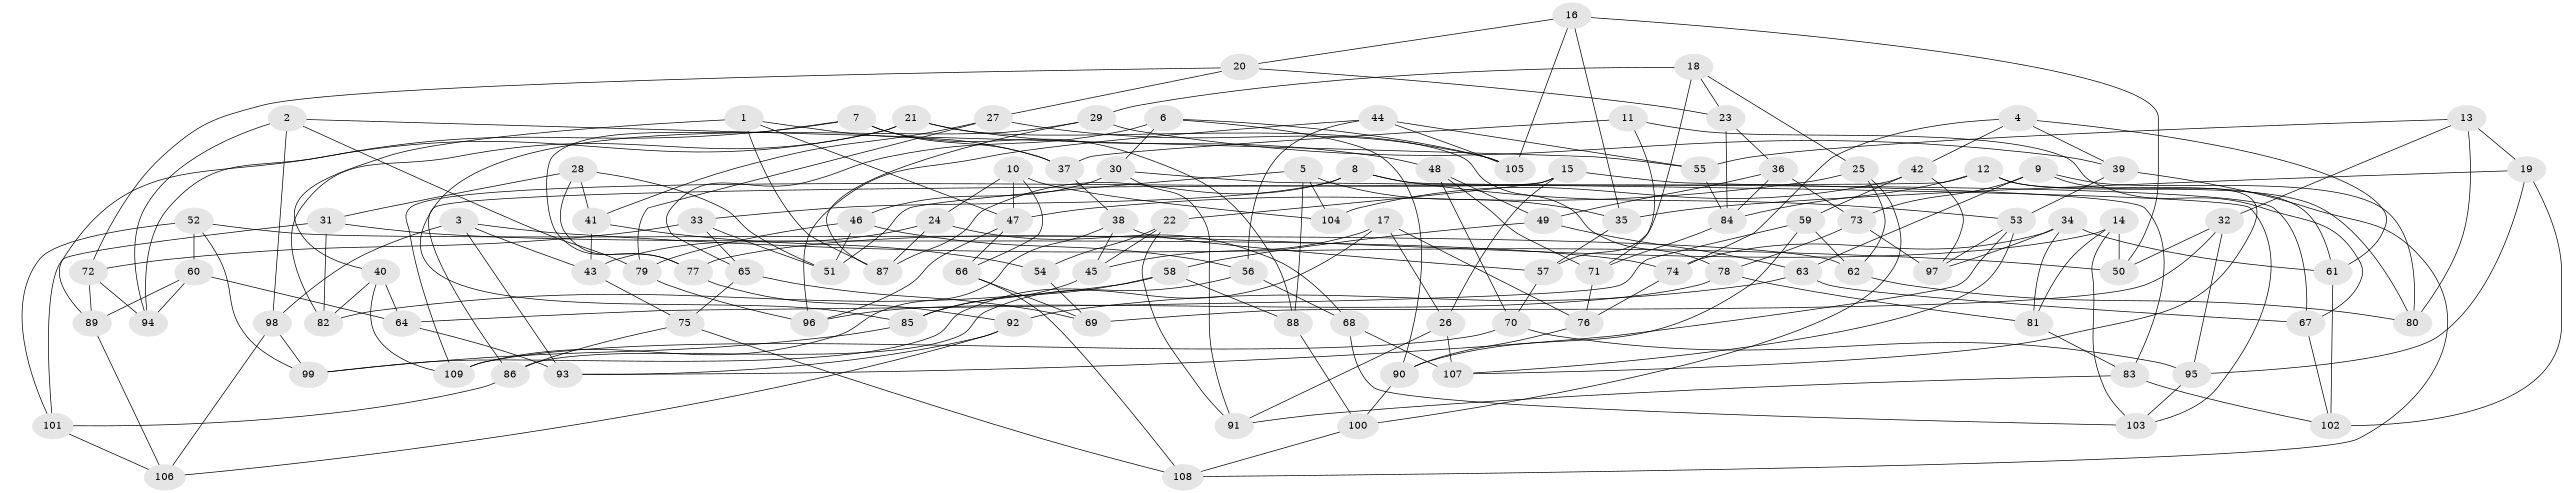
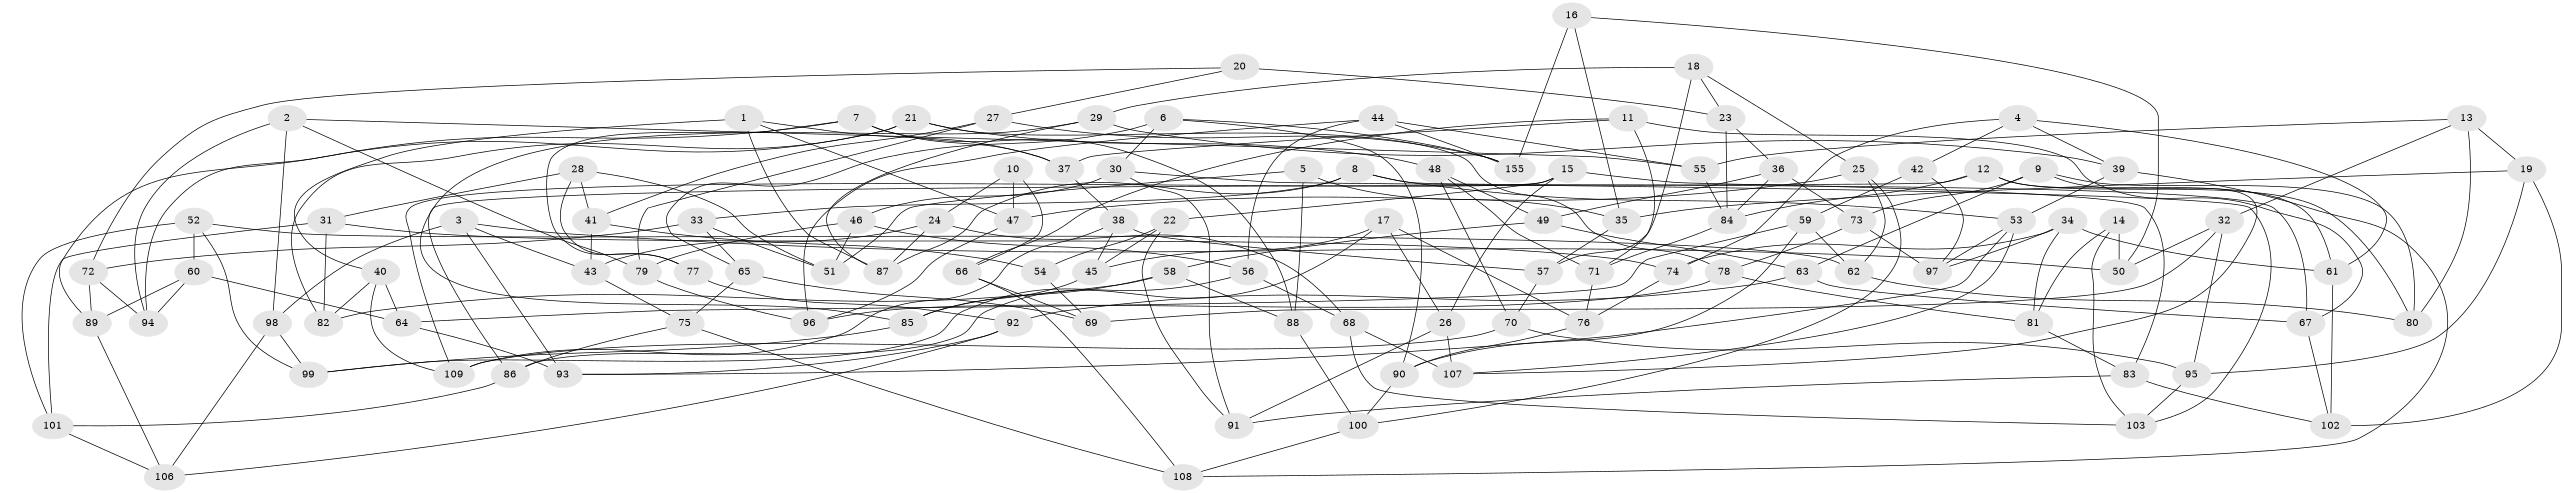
edge "16" -- "20": removed
node "105": label "105" -> "155"
node "104": removed
edge "47" -- "66": now "11" -- "66"
edge "14" -- "77": removed
